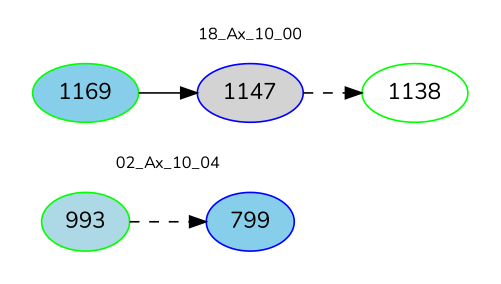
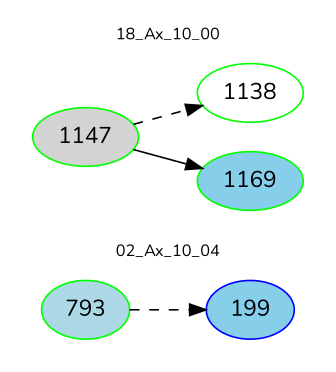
edge "1169" -> "1147": reversed
node "1147": color blue -> green
node "993": label "993" -> "793"
node "799": label "799" -> "199"
